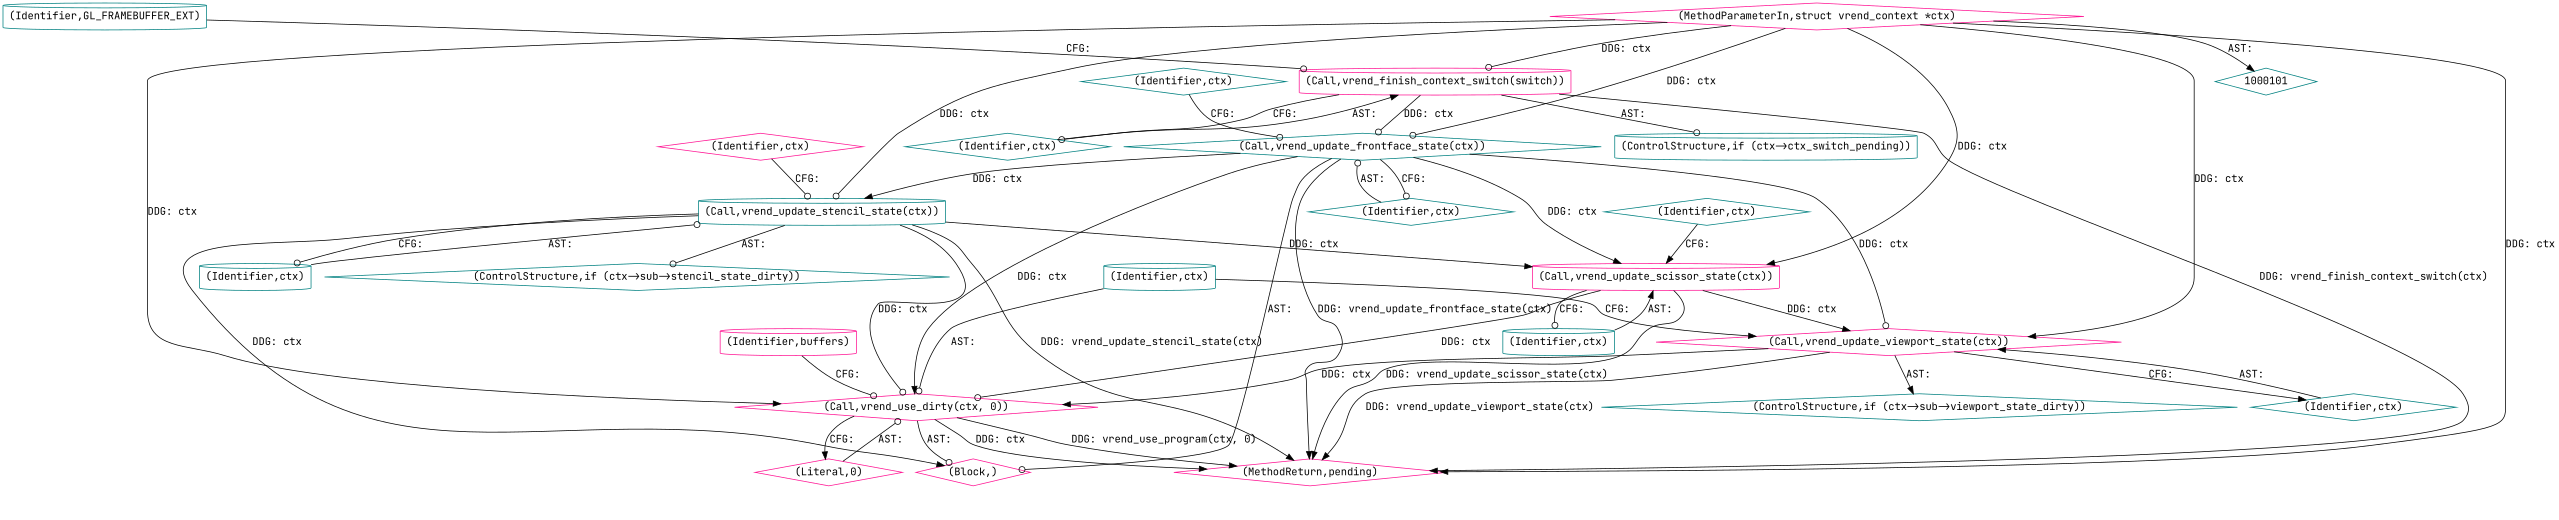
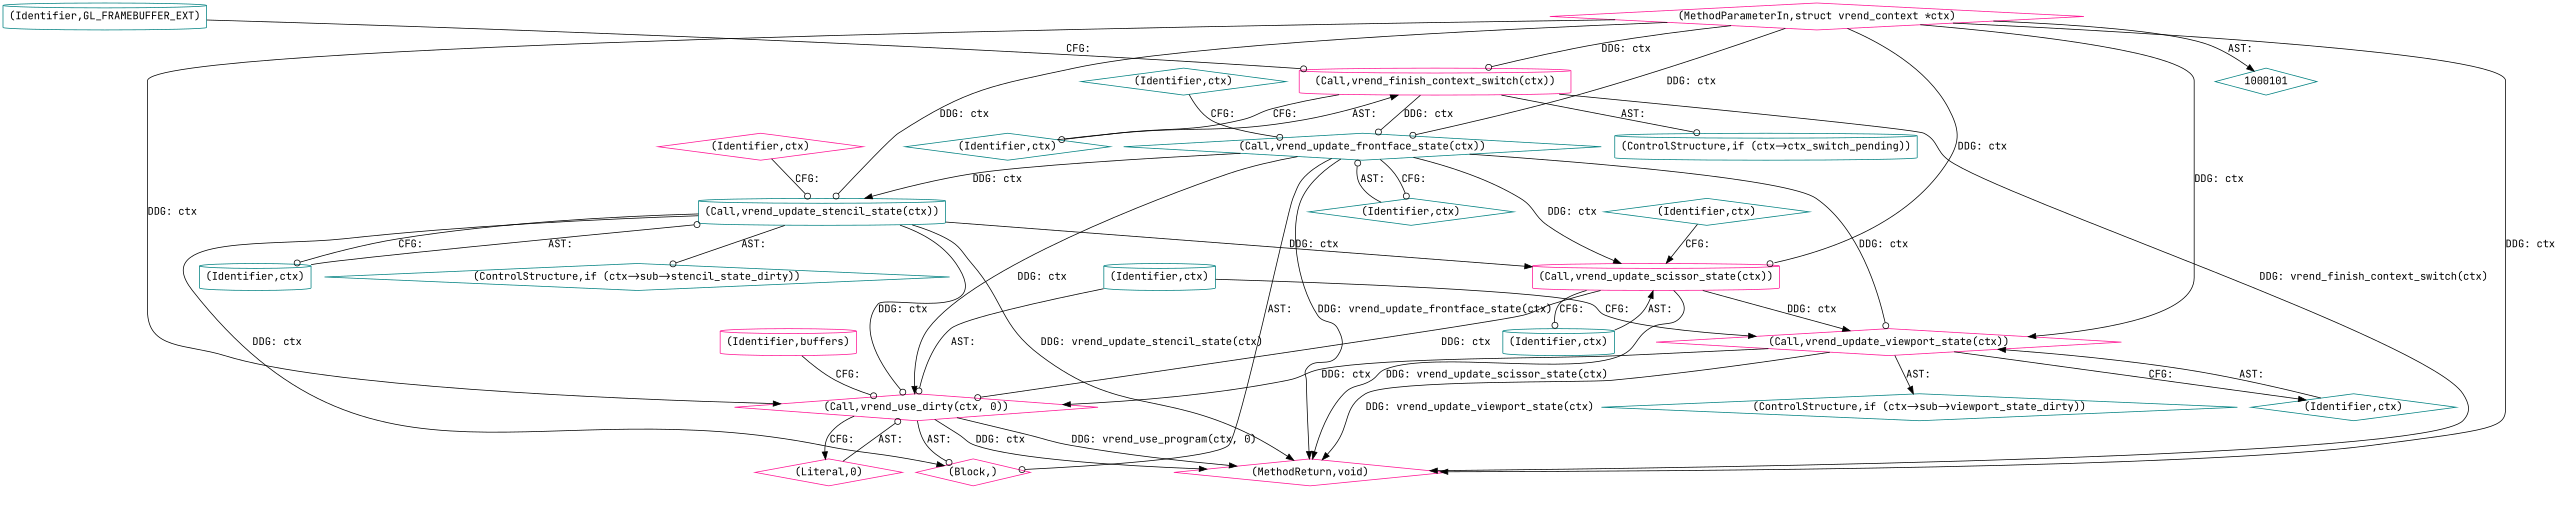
node "(Call,vrend_finish_context_switch(switch))": label "(Call,vrend_finish_context_switch(switch))" -> "(Call,vrend_finish_context_switch(ctx))"
edge "(MethodParameterIn,struct vrend_context *ctx)" -> "(Call,vrend_update_scissor_state(ctx))": arrowhead normal -> odot
node "(MethodReturn,pending)": label "(MethodReturn,pending)" -> "(MethodReturn,void)"
